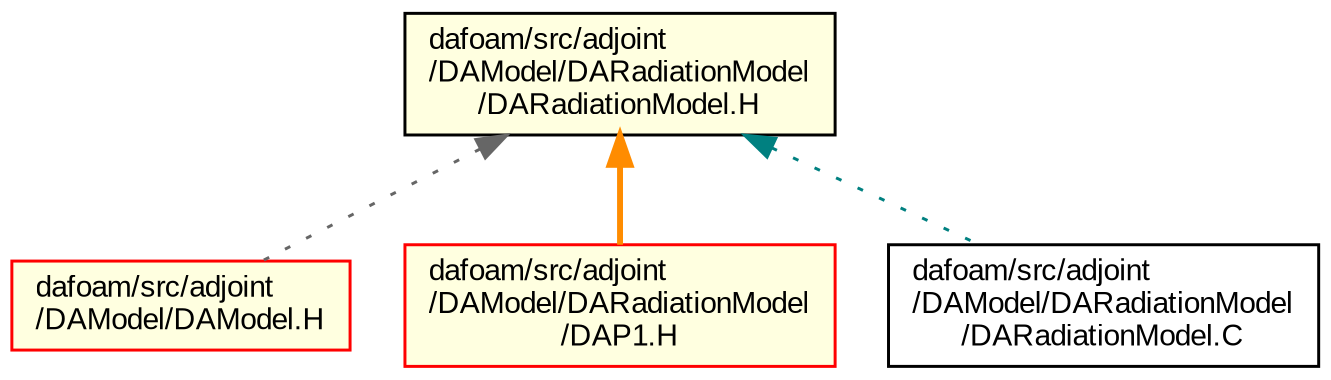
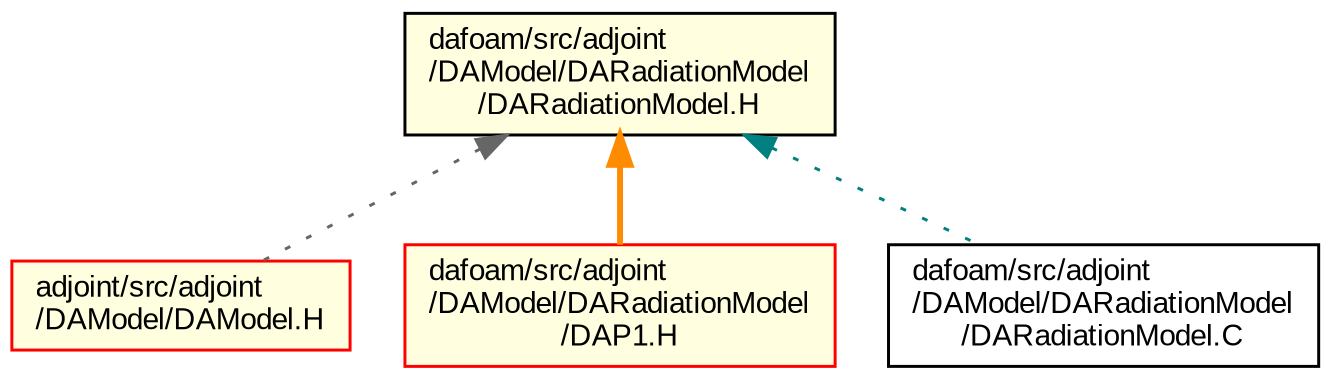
node "dafoam/src/adjoint /DAModel/DAModel.H": label "dafoam/src/adjoint /DAModel/DAModel.H" -> "adjoint/src/adjoint /DAModel/DAModel.H"
